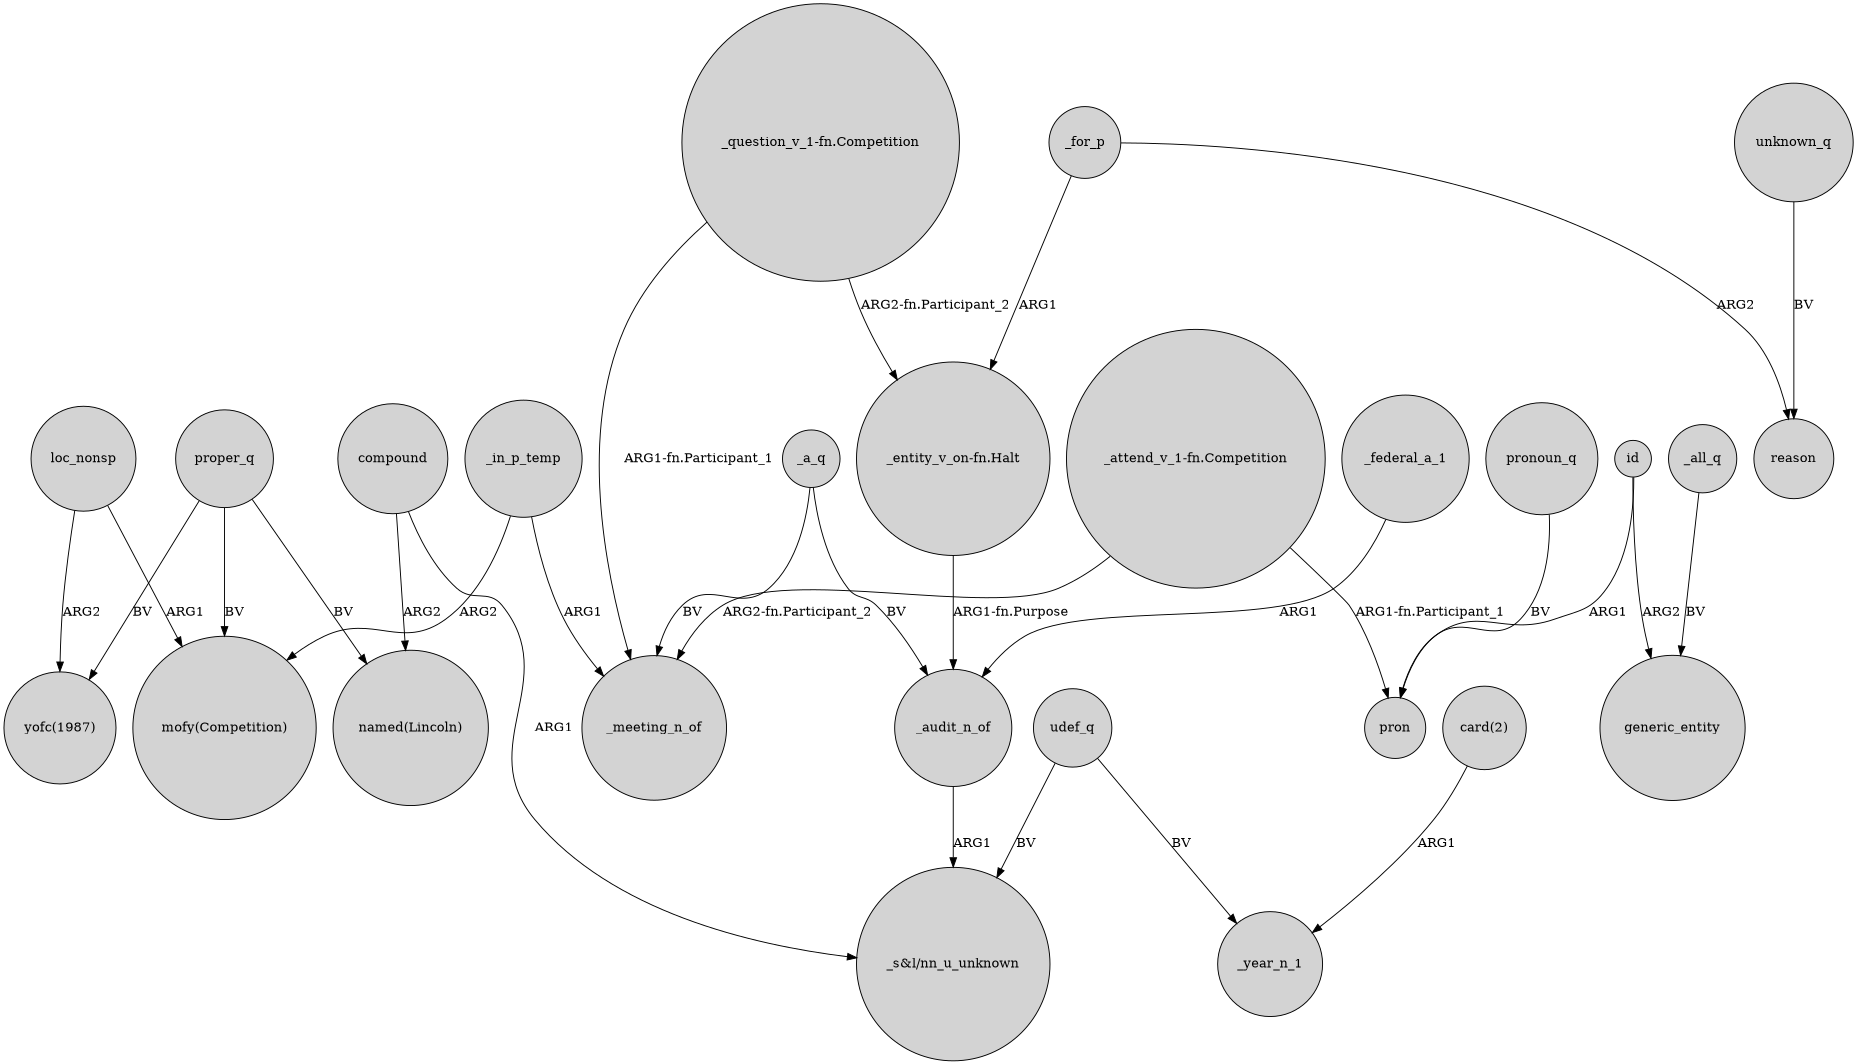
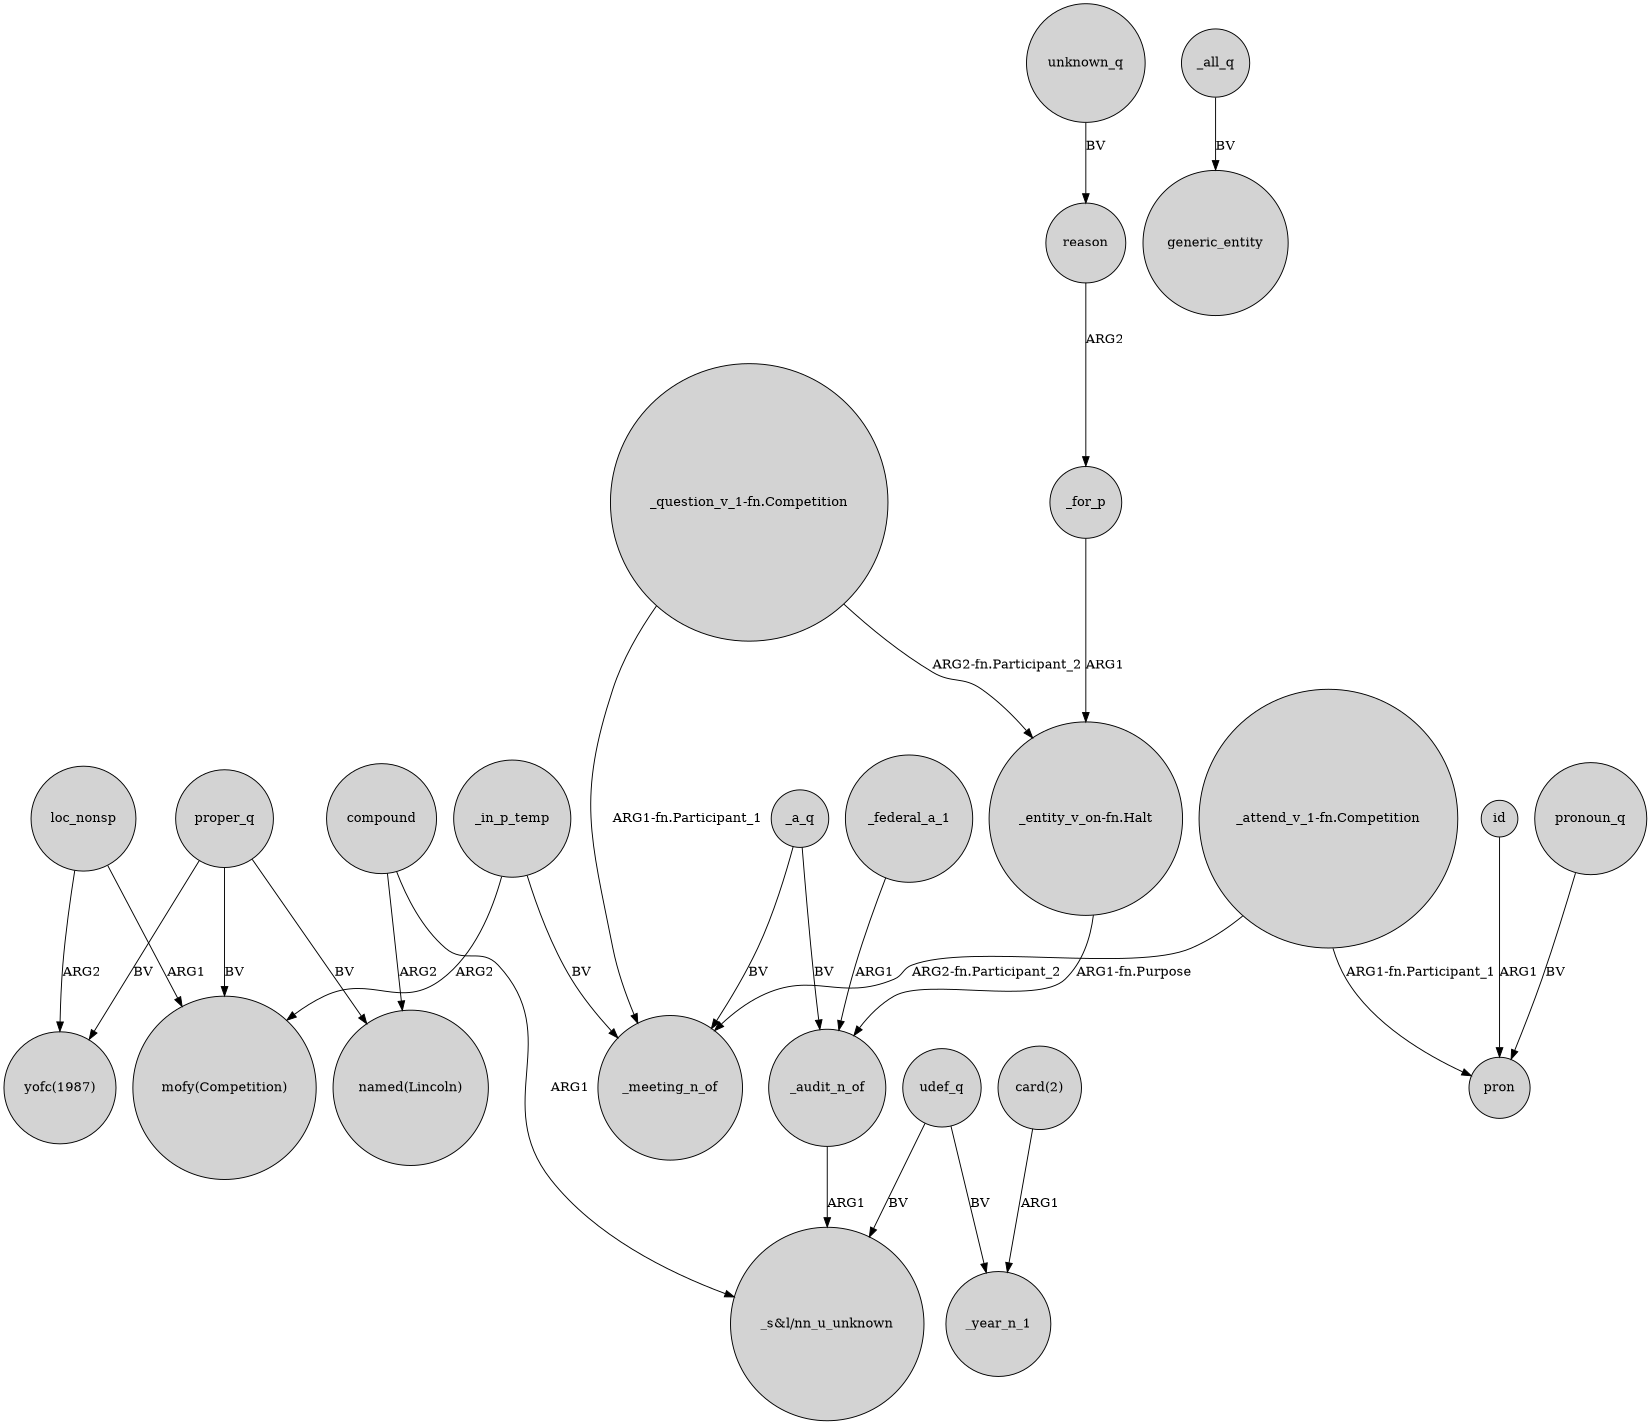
edge "_for_p" -> "reason": reversed
edge "id" -> "generic_entity": removed, label "ARG2"
edge "_in_p_temp" -> "_meeting_n_of": label "ARG1" -> "BV"
